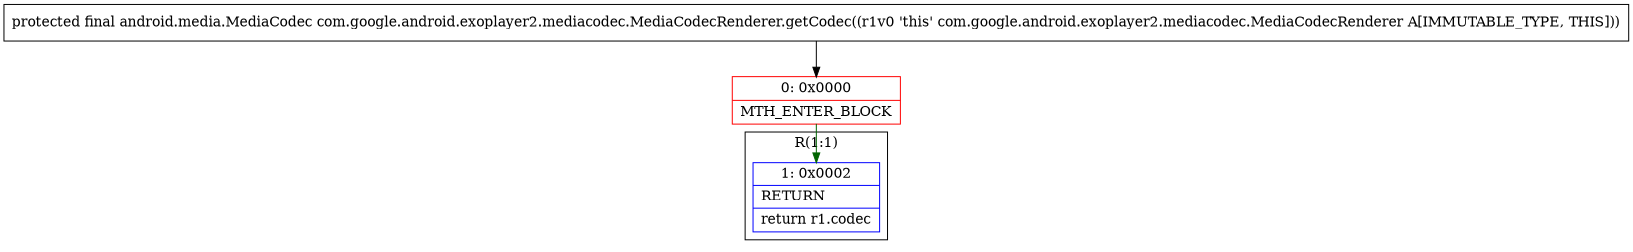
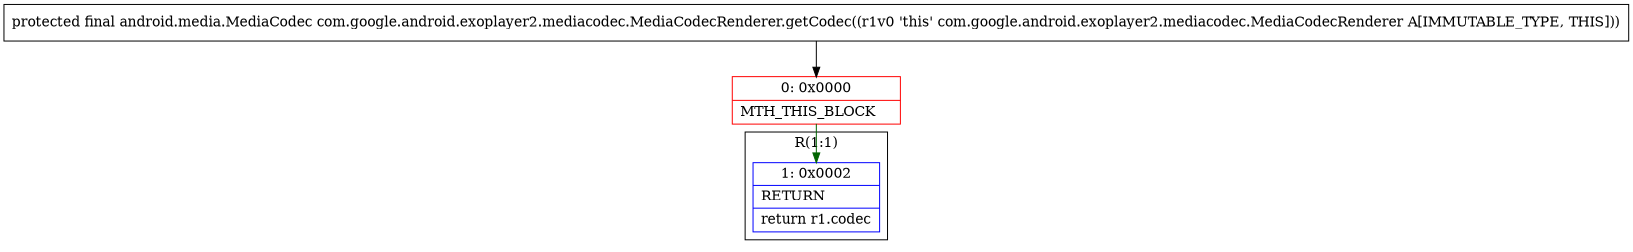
node "0: 0x0000": text "MTH_ENTER_BLOCK" -> "MTH_THIS_BLOCK"
